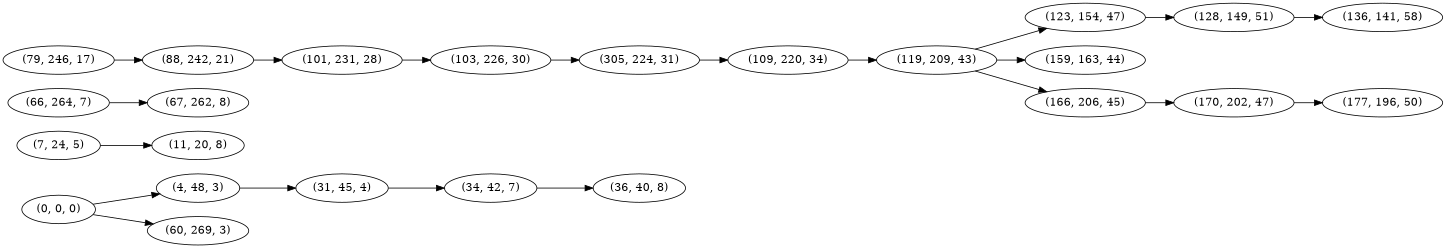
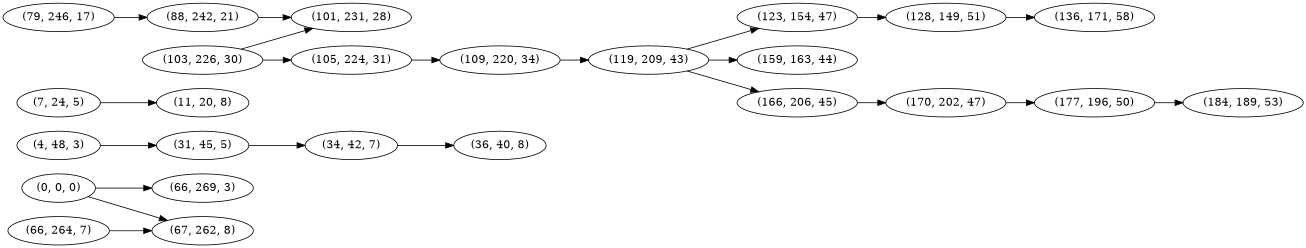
node "(136, 141, 58)": label "(136, 141, 58)" -> "(136, 171, 58)"
edge "(101, 231, 28)" -> "(103, 226, 30)": reversed
node "(305, 224, 31)": label "(305, 224, 31)" -> "(105, 224, 31)"
node "(184, 189, 53)": added
node "(31, 45, 4)": label "(31, 45, 4)" -> "(31, 45, 5)"
edge "(0, 0, 0)" -> "(4, 48, 3)": now "(0, 0, 0)" -> "(67, 262, 8)"
node "(60, 269, 3)": label "(60, 269, 3)" -> "(66, 269, 3)"
